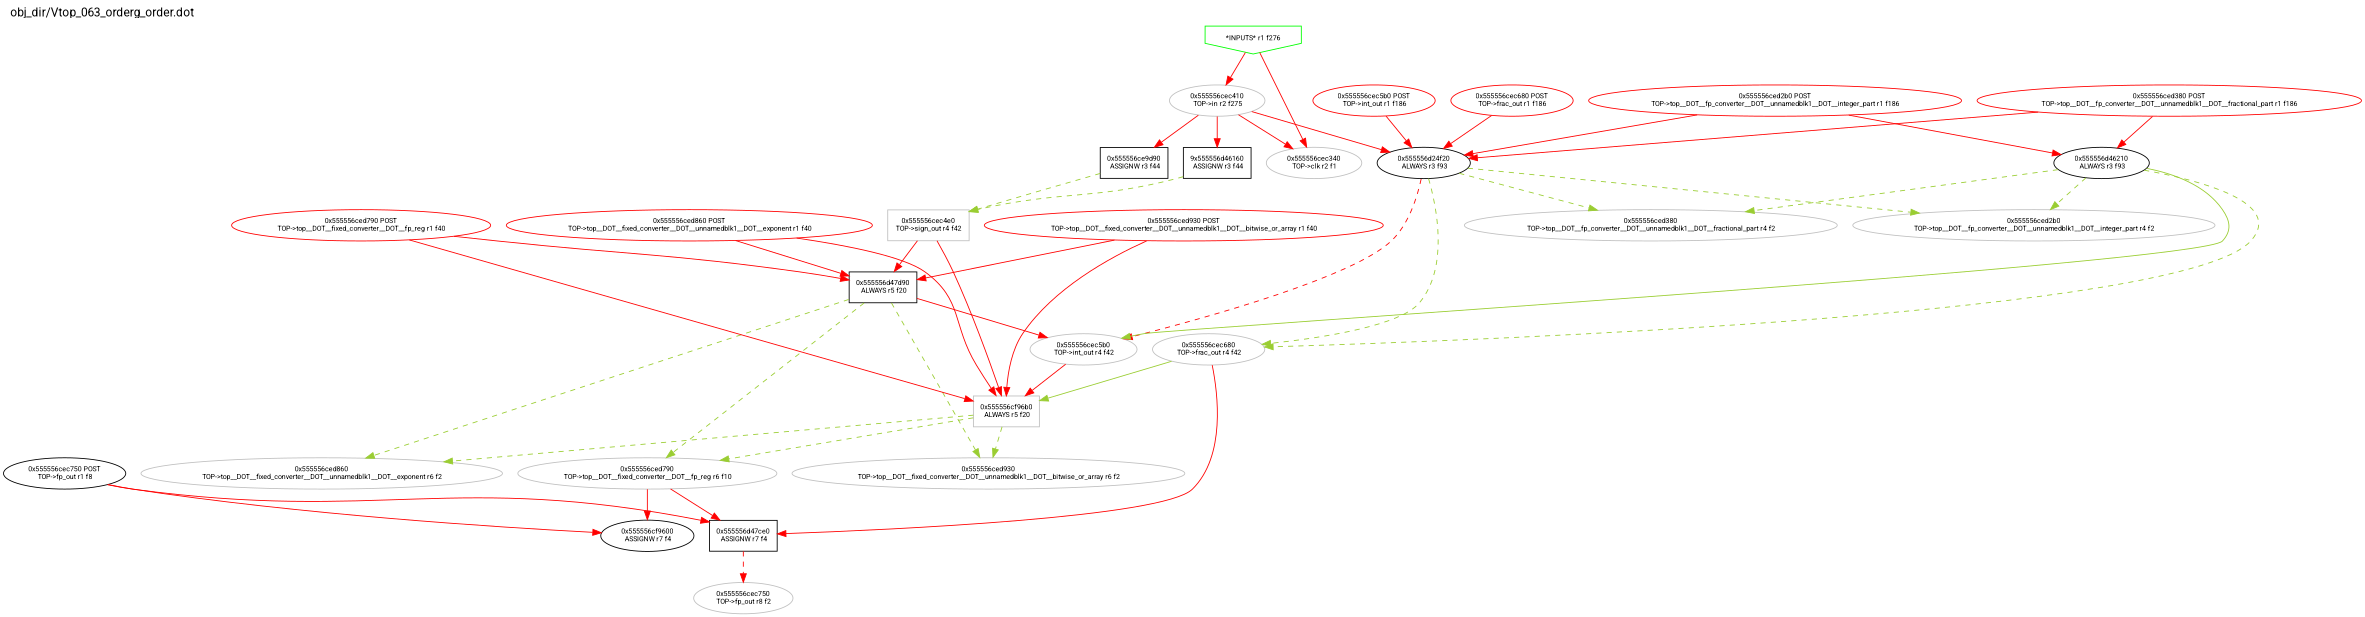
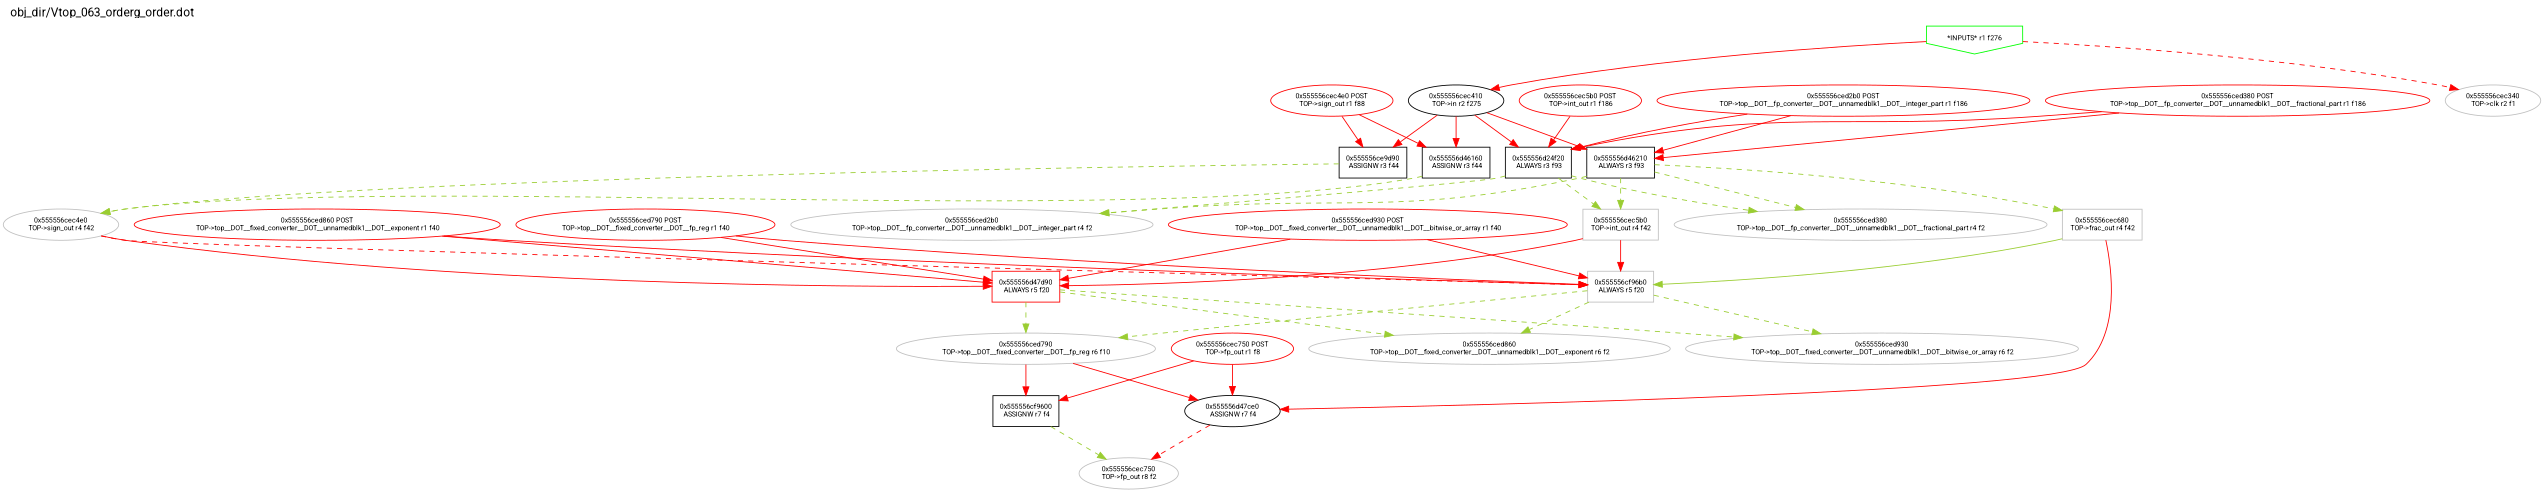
edge "*INPUTS* r1 f276" -> "0x555556cec340 TOP->clk r2 f1": style solid -> dashed
node "0x555556cec410 TOP->in r2 f275": color grey -> black
node "0x555556cec4e0 POST TOP->sign_out r1 f88": added
node "0x555556cec680 POST TOP->frac_out r1 f186": removed
edge "0x555556cec410 TOP->in r2 f275" -> "0x555556cec340 TOP->clk r2 f1": now "0x555556cec410 TOP->in r2 f275" -> "0x555556d46210 ALWAYS r3 f93"
node "9x555556d46160 ASSIGNW r3 f44": label "9x555556d46160 ASSIGNW r3 f44" -> "0x555556d46160 ASSIGNW r3 f44"
node "0x555556d24f20 ALWAYS r3 f93": shape ellipse -> box
node "0x555556d46210 ALWAYS r3 f93": shape ellipse -> box
node "0x555556cec4e0 TOP->sign_out r4 f42": shape box -> ellipse
node "0x555556d47d90 ALWAYS r5 f20": color black -> red
edge "0x555556d24f20 ALWAYS r3 f93" -> "0x555556cec5b0 TOP->int_out r4 f42": color red -> yellowGreen
edge "0x555556d46210 ALWAYS r3 f93" -> "0x555556cec5b0 TOP->int_out r4 f42": style solid -> dashed
edge "0x555556cec4e0 TOP->sign_out r4 f42" -> "0x555556cf96b0 ALWAYS r5 f20": style solid -> dashed
edge "0x555556d24f20 ALWAYS r3 f93" -> "0x555556cec680 TOP->frac_out r4 f42": removed
edge "0x555556d47d90 ALWAYS r5 f20" -> "0x555556cec5b0 TOP->int_out r4 f42": reversed
node "0x555556cec5b0 TOP->int_out r4 f42": shape ellipse -> box
node "0x555556cec680 TOP->frac_out r4 f42": shape ellipse -> box
edge "0x555556cf9600 ASSIGNW r7 f4" -> "0x555556cec750 TOP->fp_out r8 f2": added
node "0x555556cec750 POST TOP->fp_out r1 f8": color black -> red
node "0x555556cf9600 ASSIGNW r7 f4": shape ellipse -> box
node "0x555556d47ce0 ASSIGNW r7 f4": shape box -> ellipse
